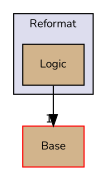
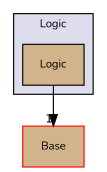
cluster "Reformat": label "Reformat" -> "Logic"
